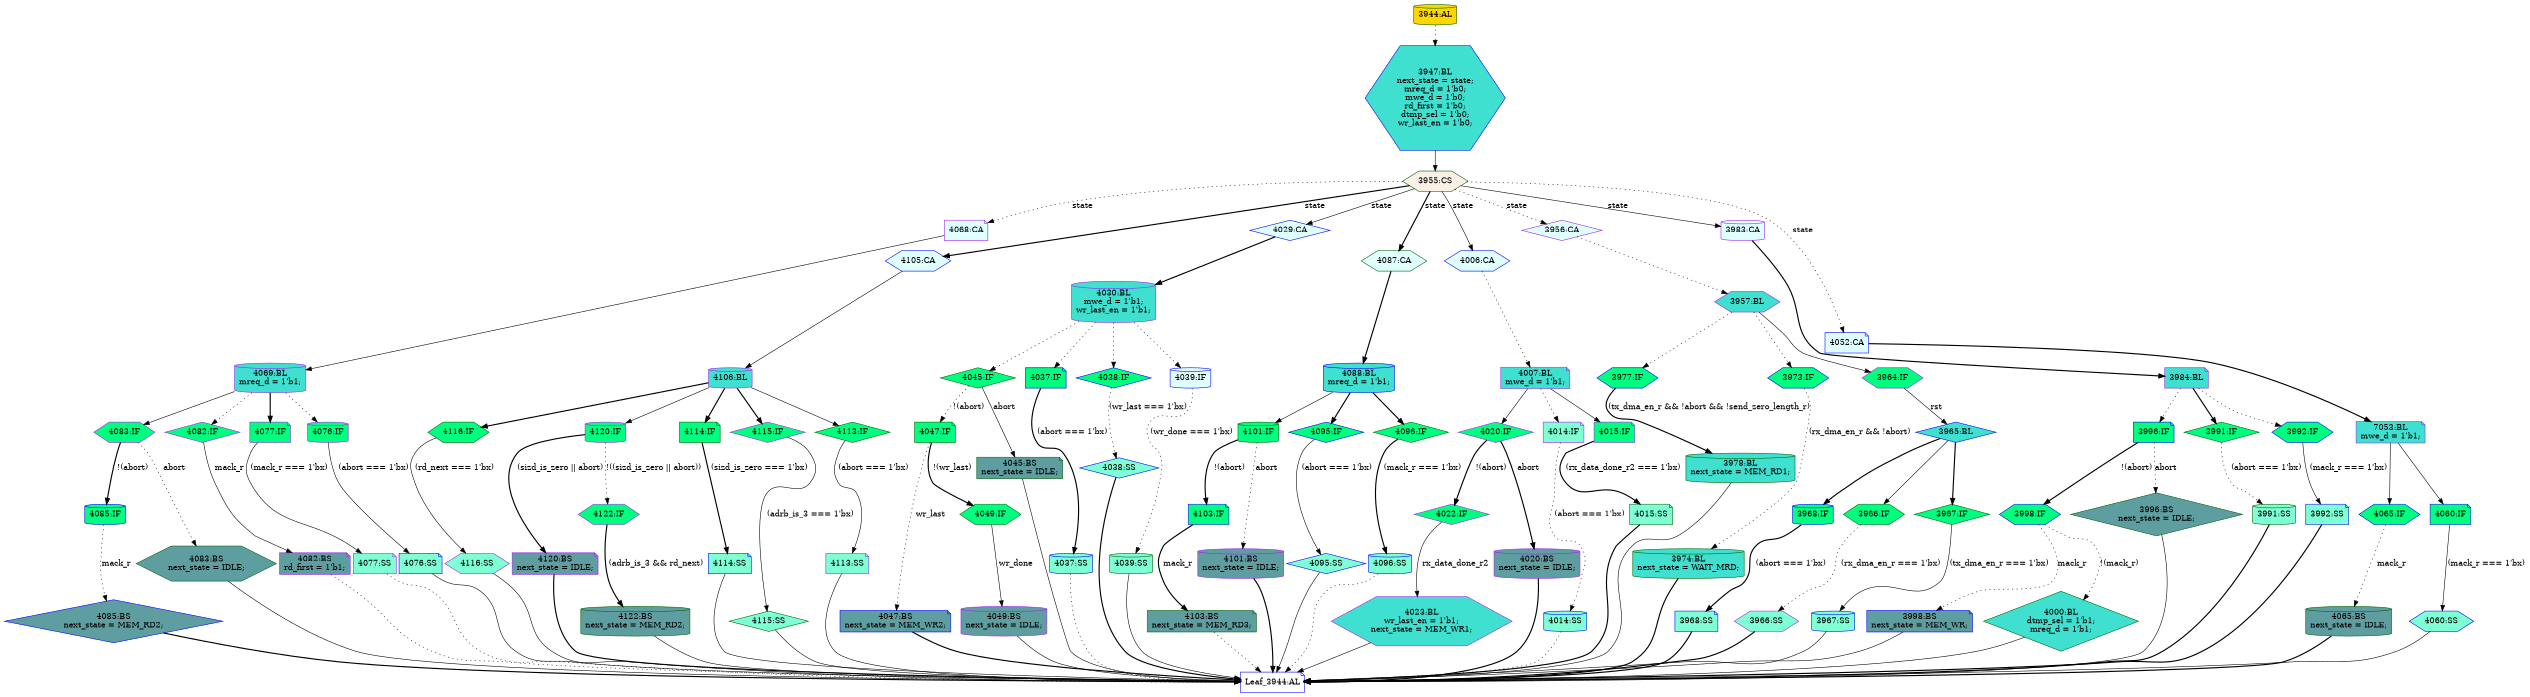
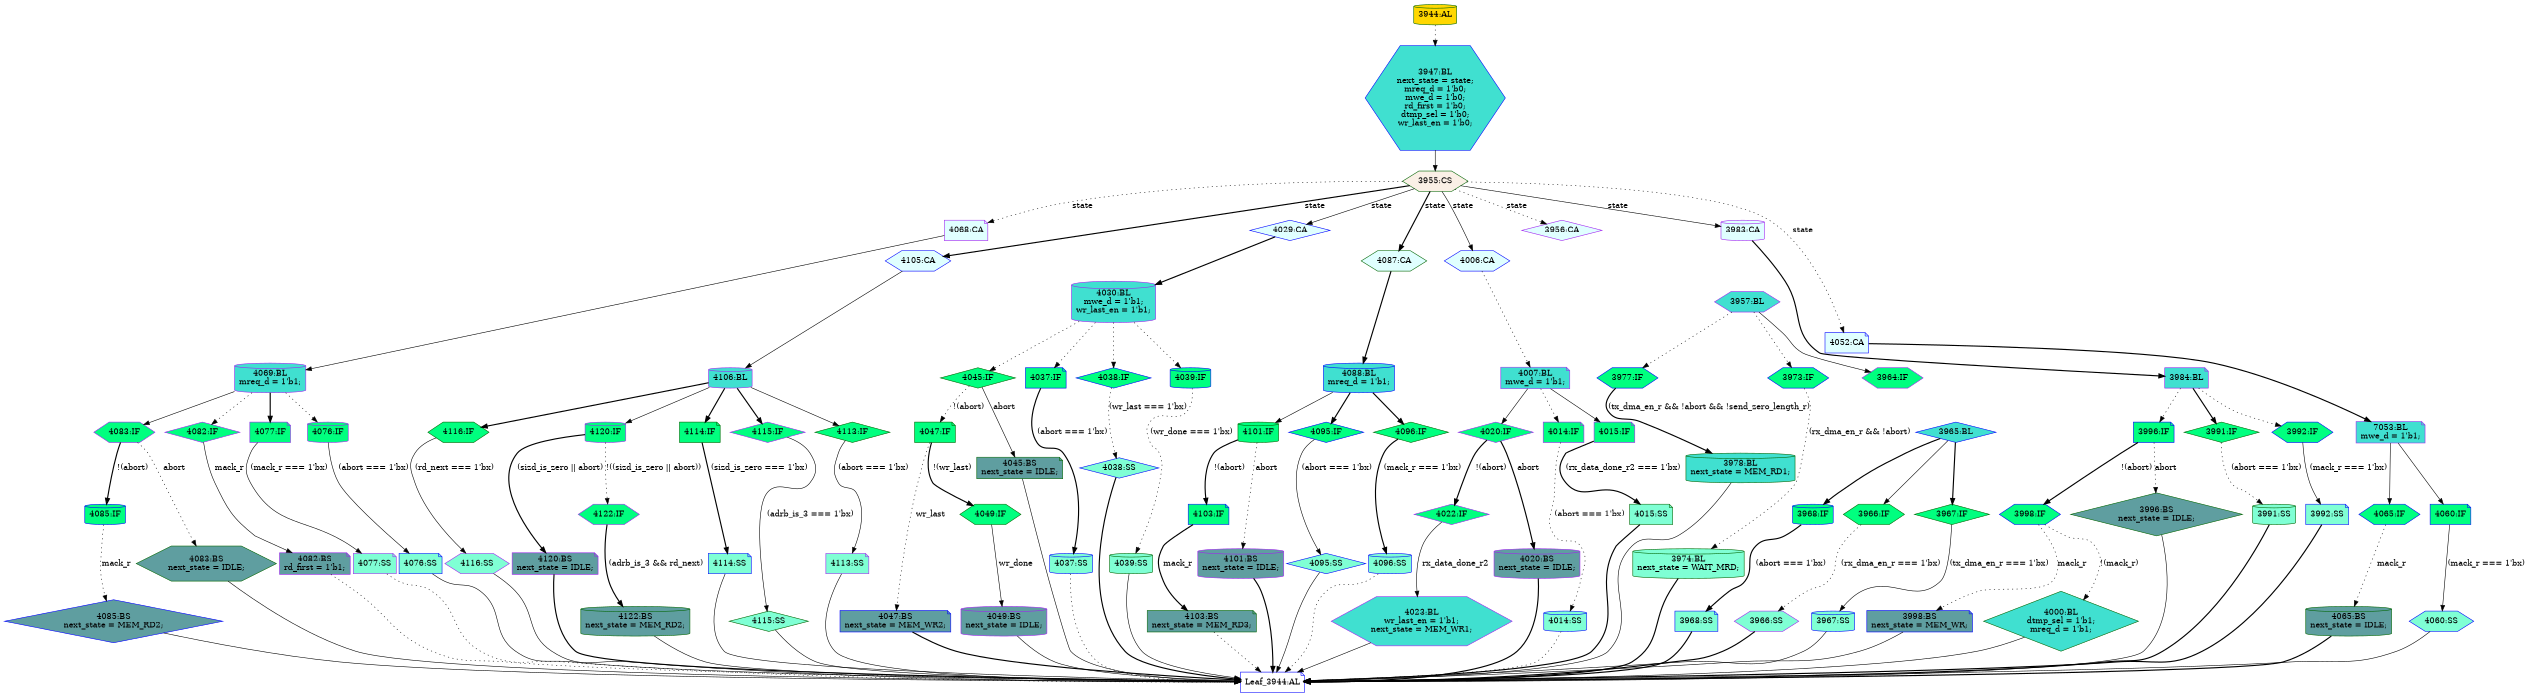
edge "3956:CA" -> "3957:BL": removed
node "4039:IF": fillcolor lightcyan -> springgreen
edge "3964:IF" -> "3965:BL": removed, label "rst"
node "4014:IF": fillcolor aquamarine -> springgreen
node "3974:BL next_state = WAIT_MRD;": fillcolor turquoise -> aquamarine
edge "4085:BS next_state = MEM_RD2;" -> "Leaf_3944:AL": style bold -> solid
